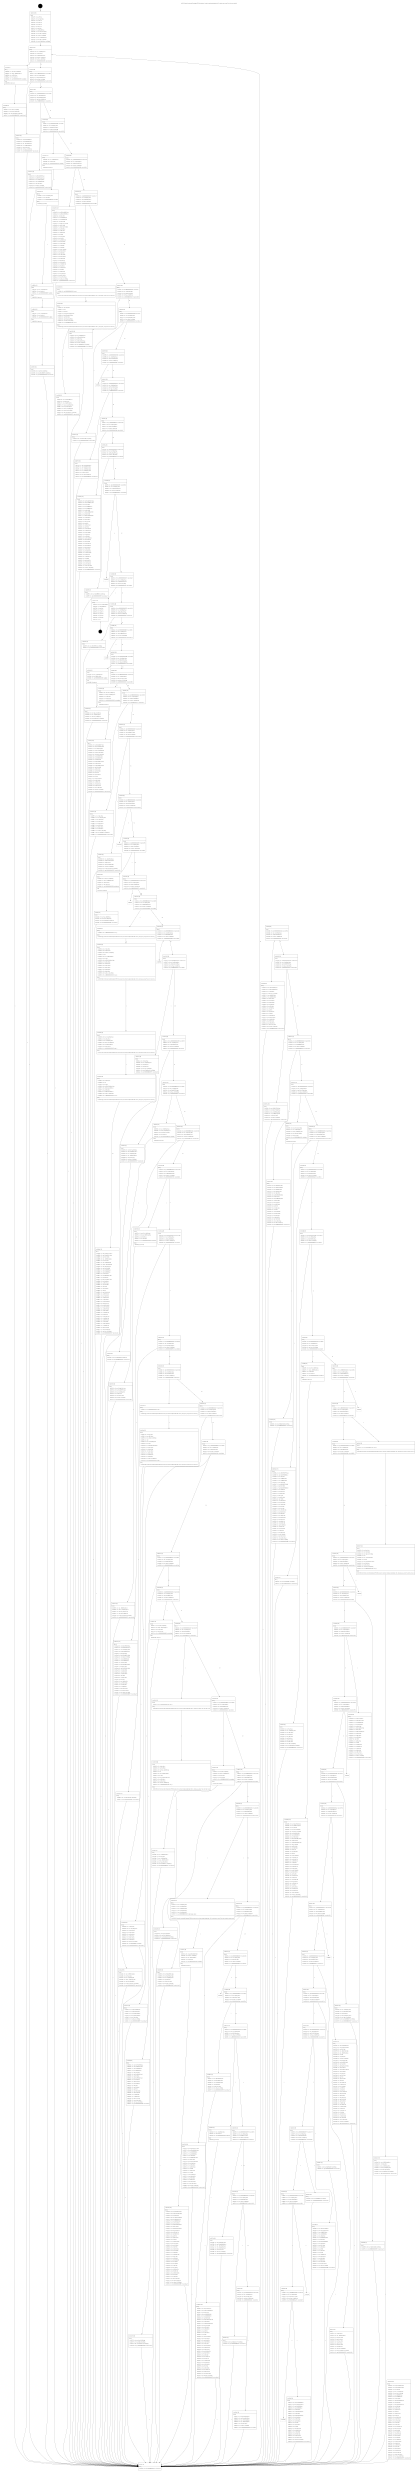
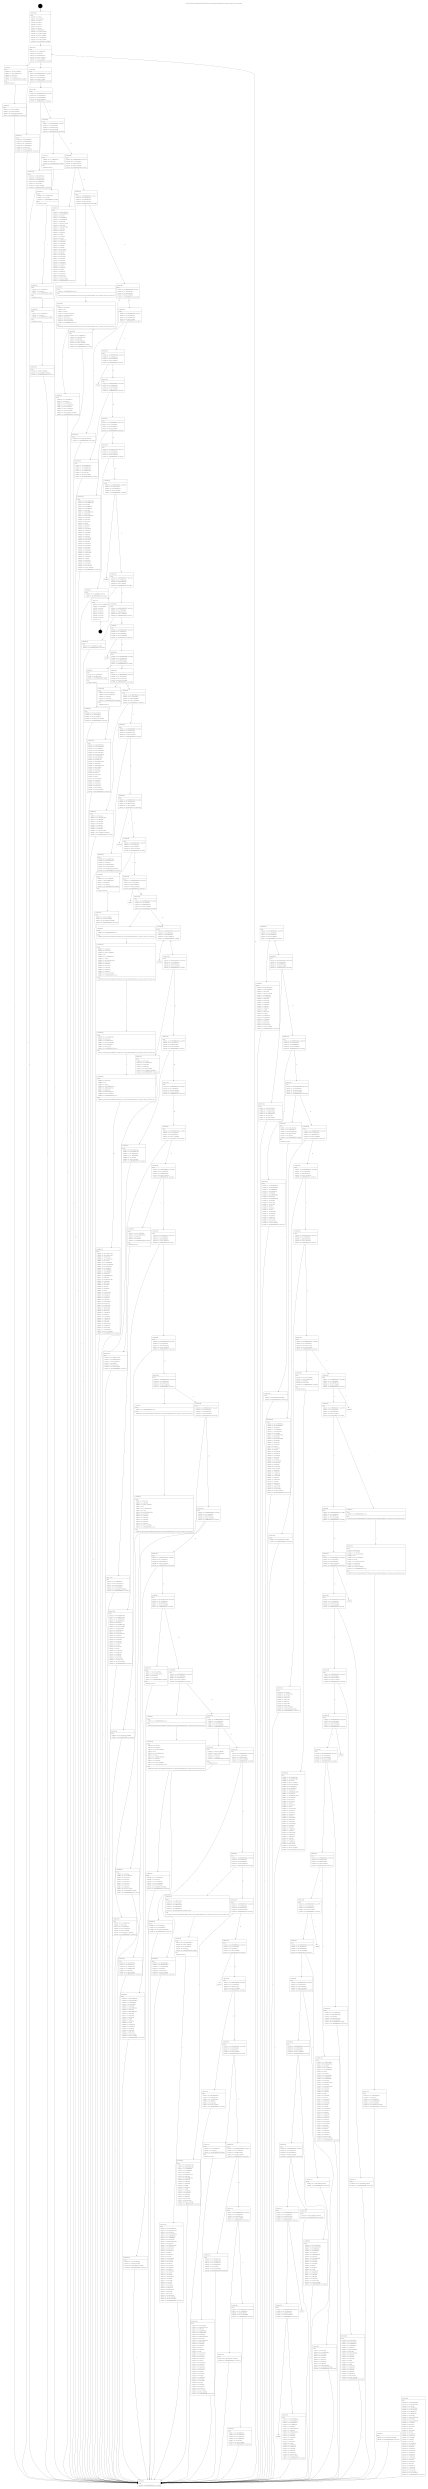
node "0x403334 [23]": removed
